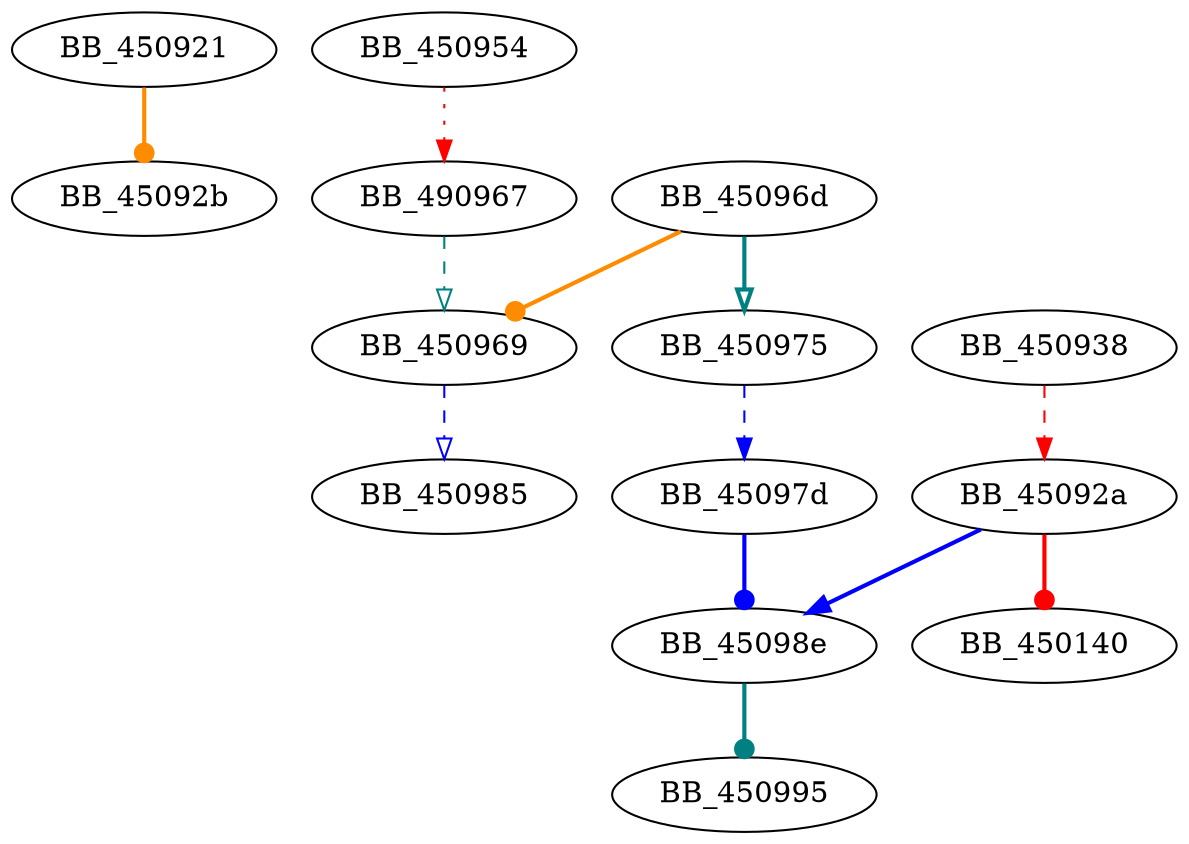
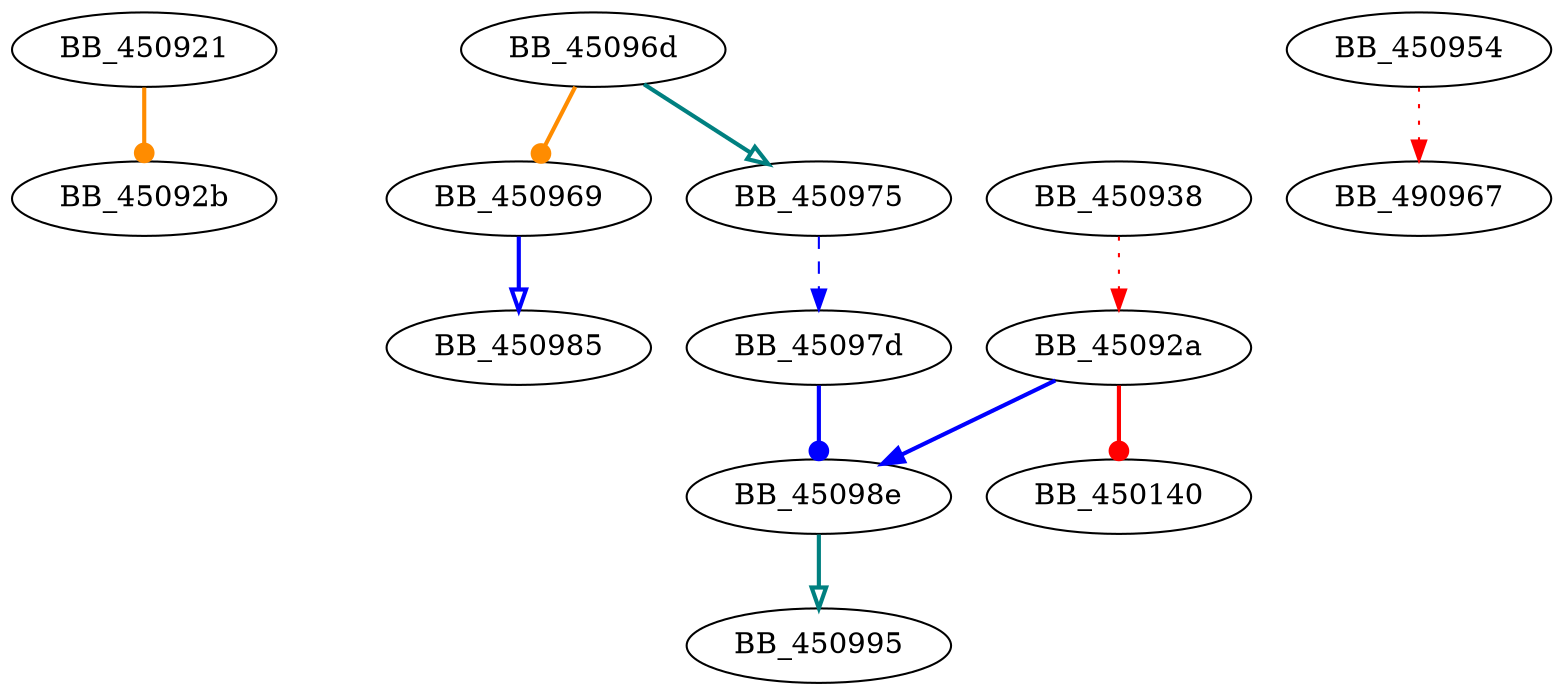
edge "BB_490967" -> "BB_450969": removed
edge "BB_450969" -> "BB_450985": style dashed -> bold
edge "BB_450938" -> "BB_45092a": style dashed -> dotted
edge "BB_45098e" -> "BB_450995": arrowhead dot -> onormal
